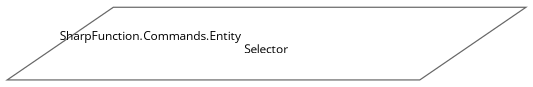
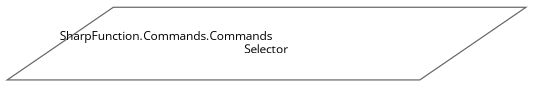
node "SharpFunction.Commands.Entity Selector": label "SharpFunction.Commands.Entity Selector" -> "SharpFunction.Commands.Commands Selector"
